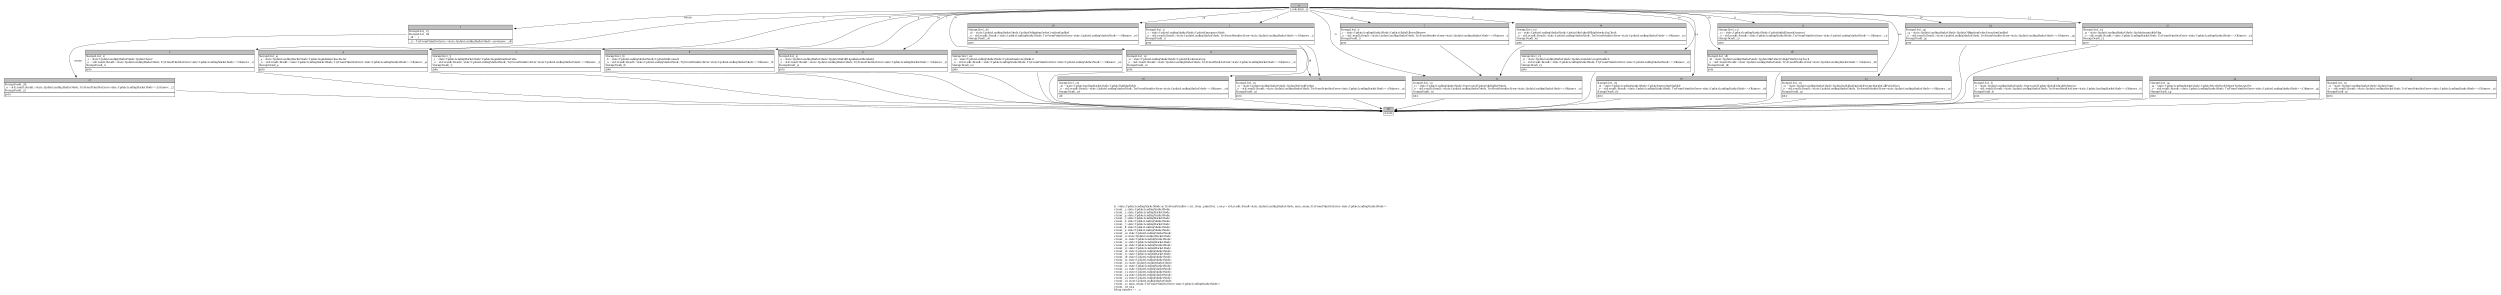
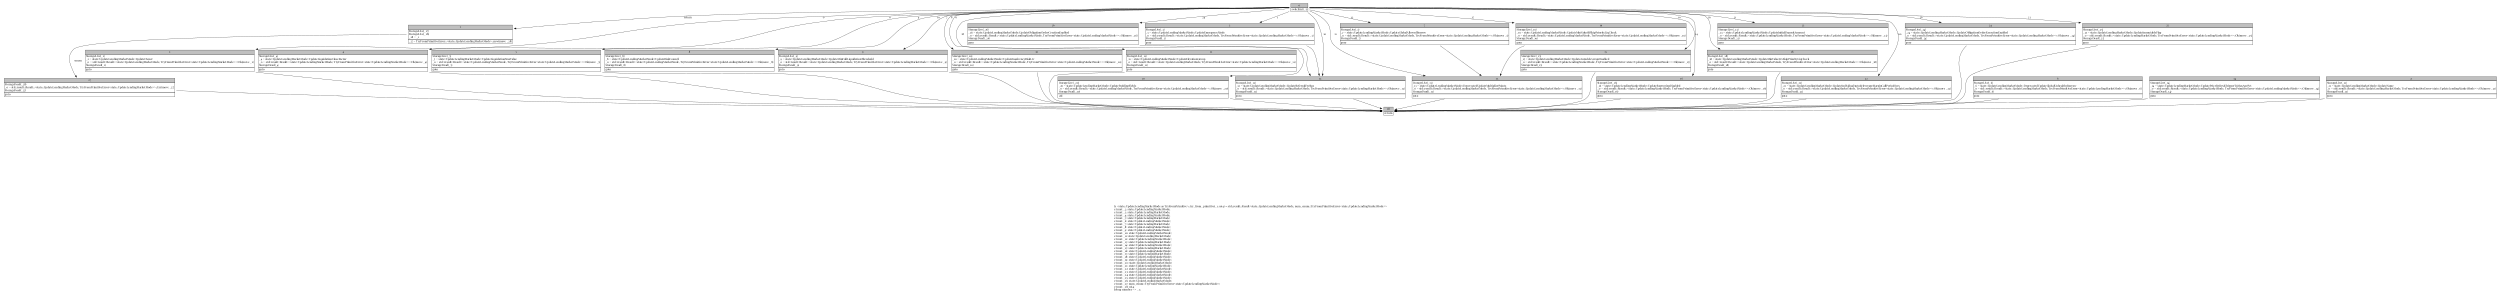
edge "0" -> "10": added, label "8"
edge "0" -> "12": added, label "10"
edge "3" -> "20": now "0" -> "20"
edge "8" -> "28": removed
